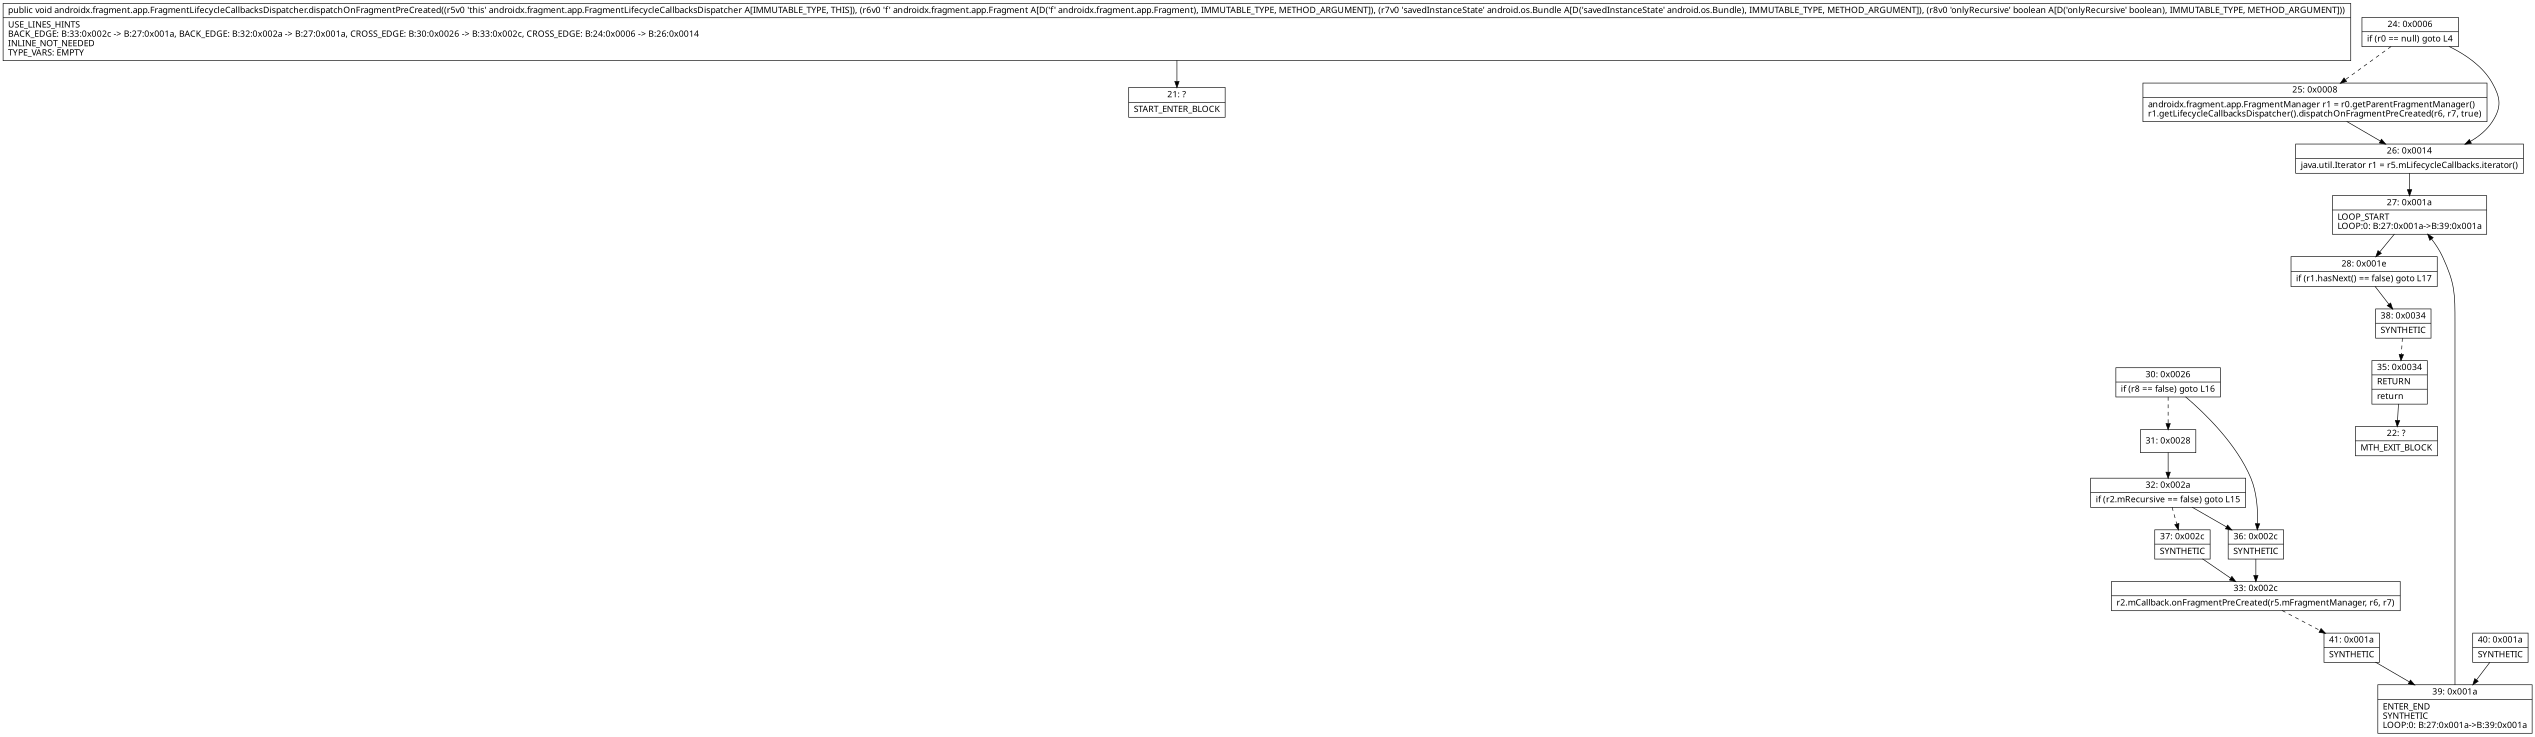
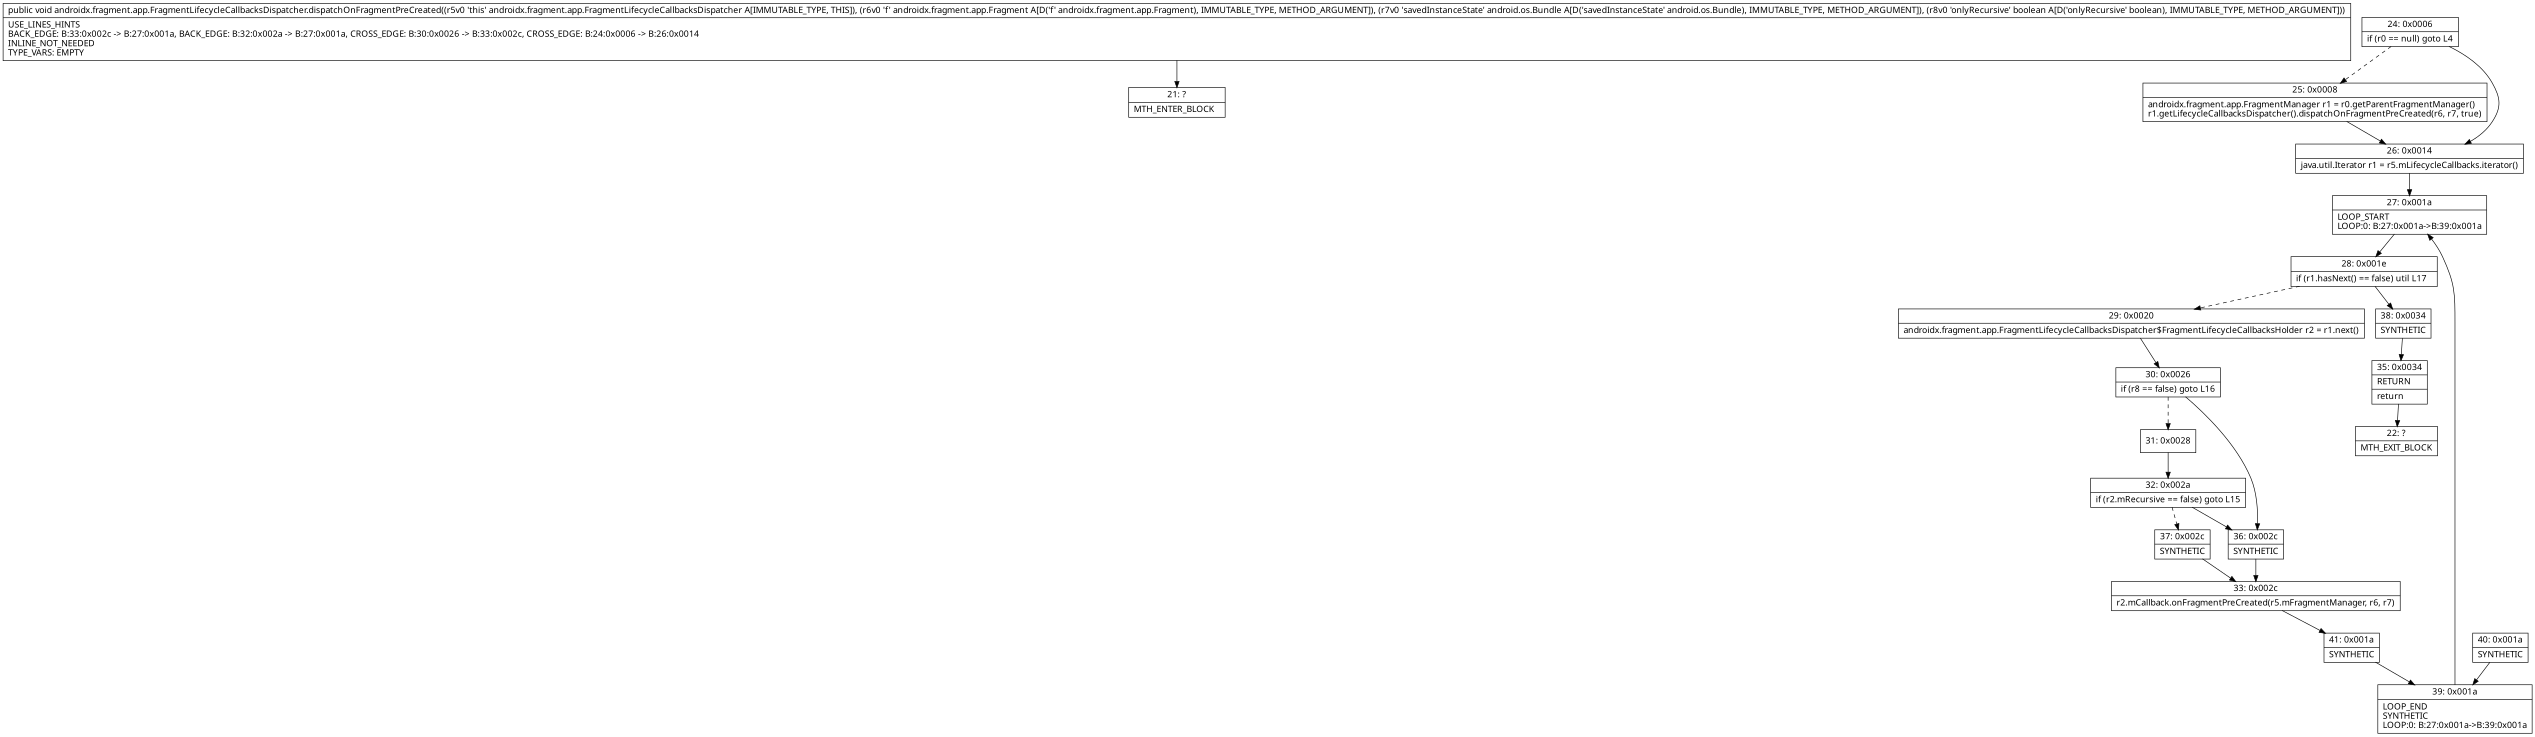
node "21: ?": text "START_ENTER_BLOCK" -> "MTH_ENTER_BLOCK"
node "28: 0x001e": text "if (r1.hasNext() == false) goto L17" -> "if (r1.hasNext() == false) util L17"
node "29: 0x0020": added
edge "38: 0x0034" -> "35: 0x0034": style dashed -> solid
edge "33: 0x002c" -> "41: 0x001a": style dashed -> solid
node "39: 0x001a": text "ENTER_END" -> "LOOP_END"
